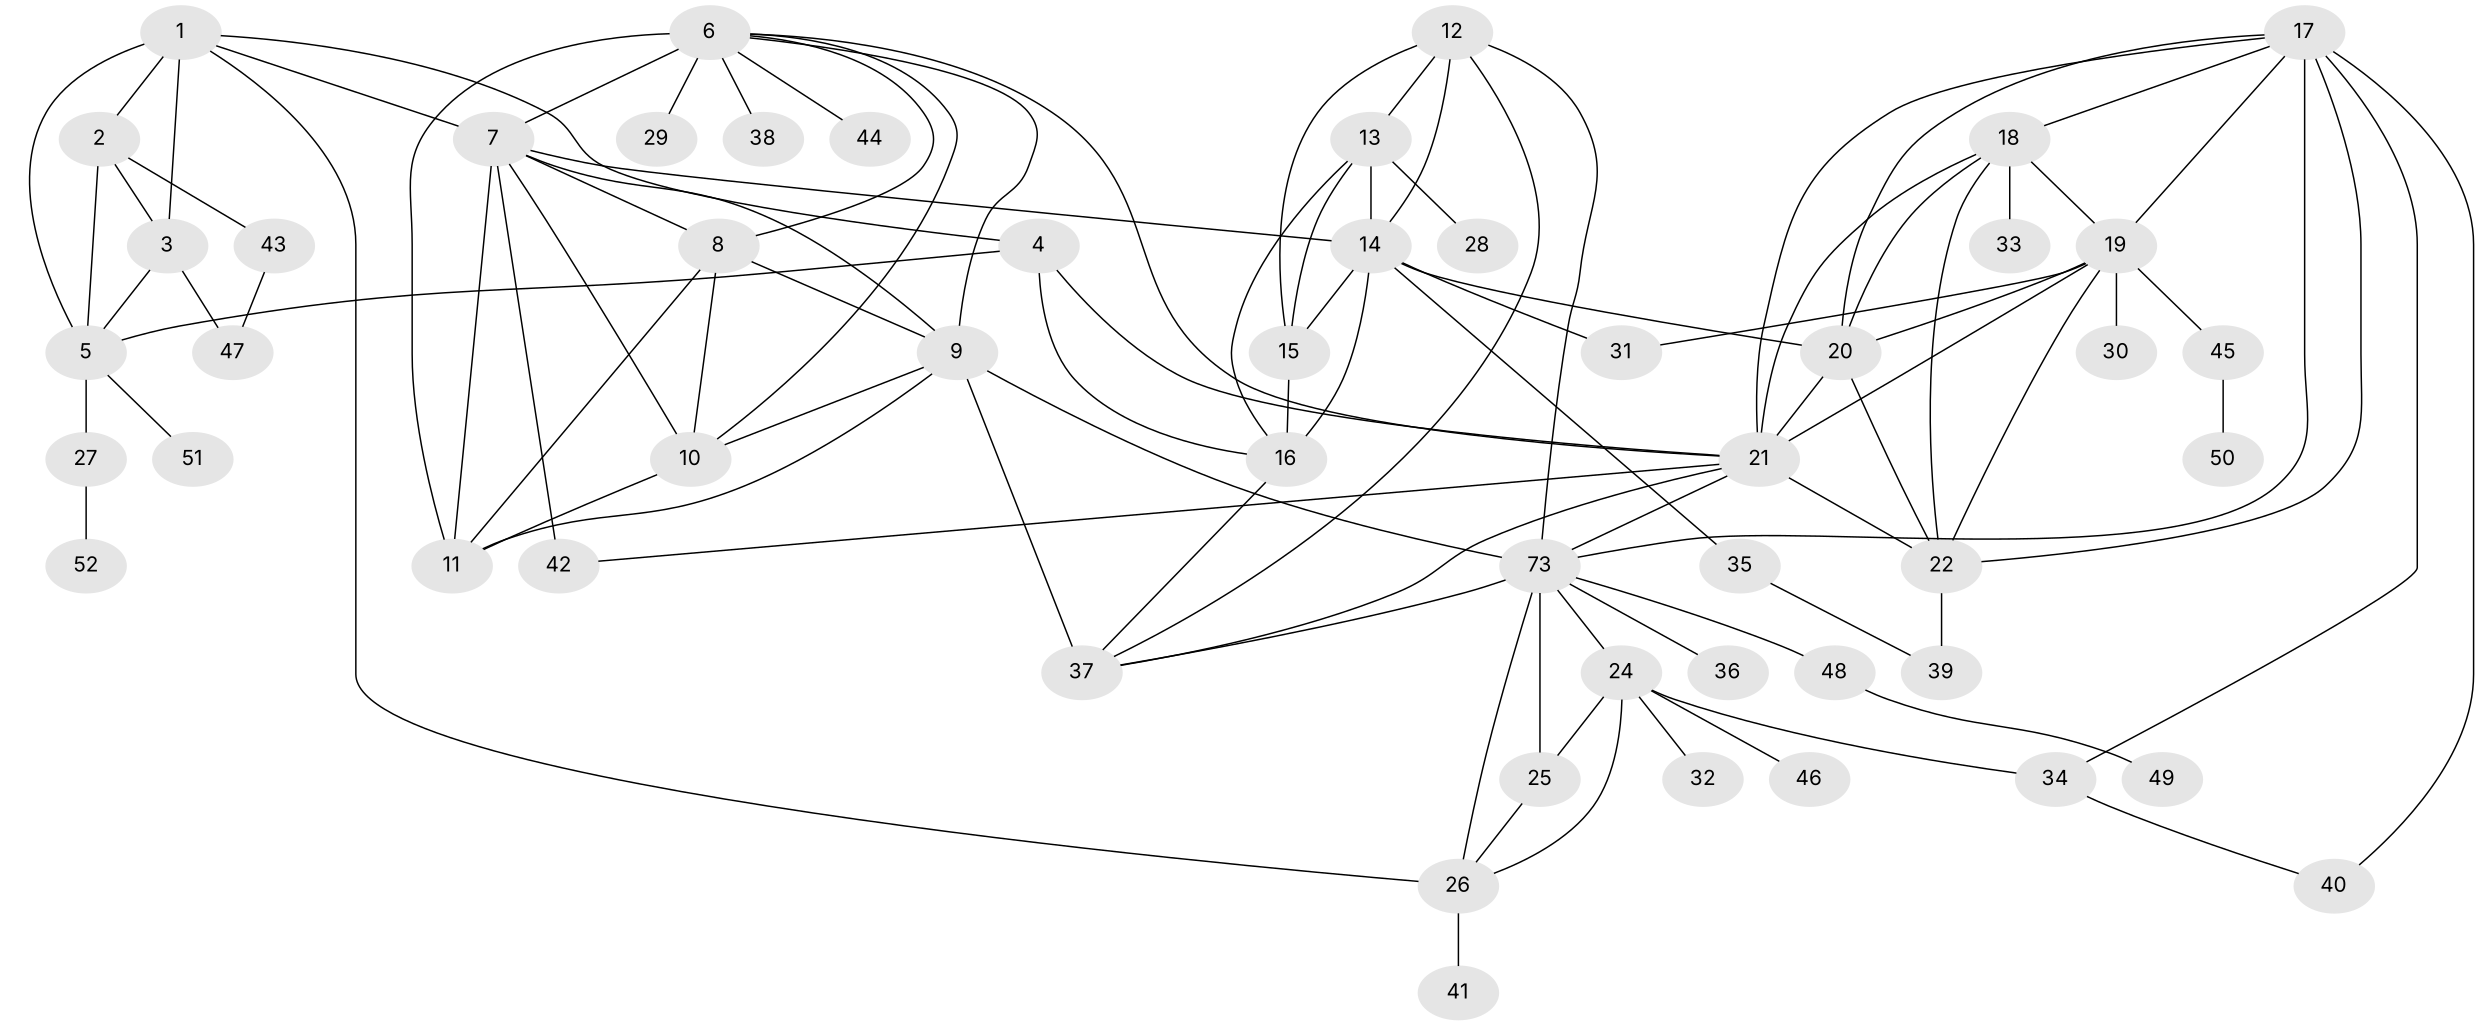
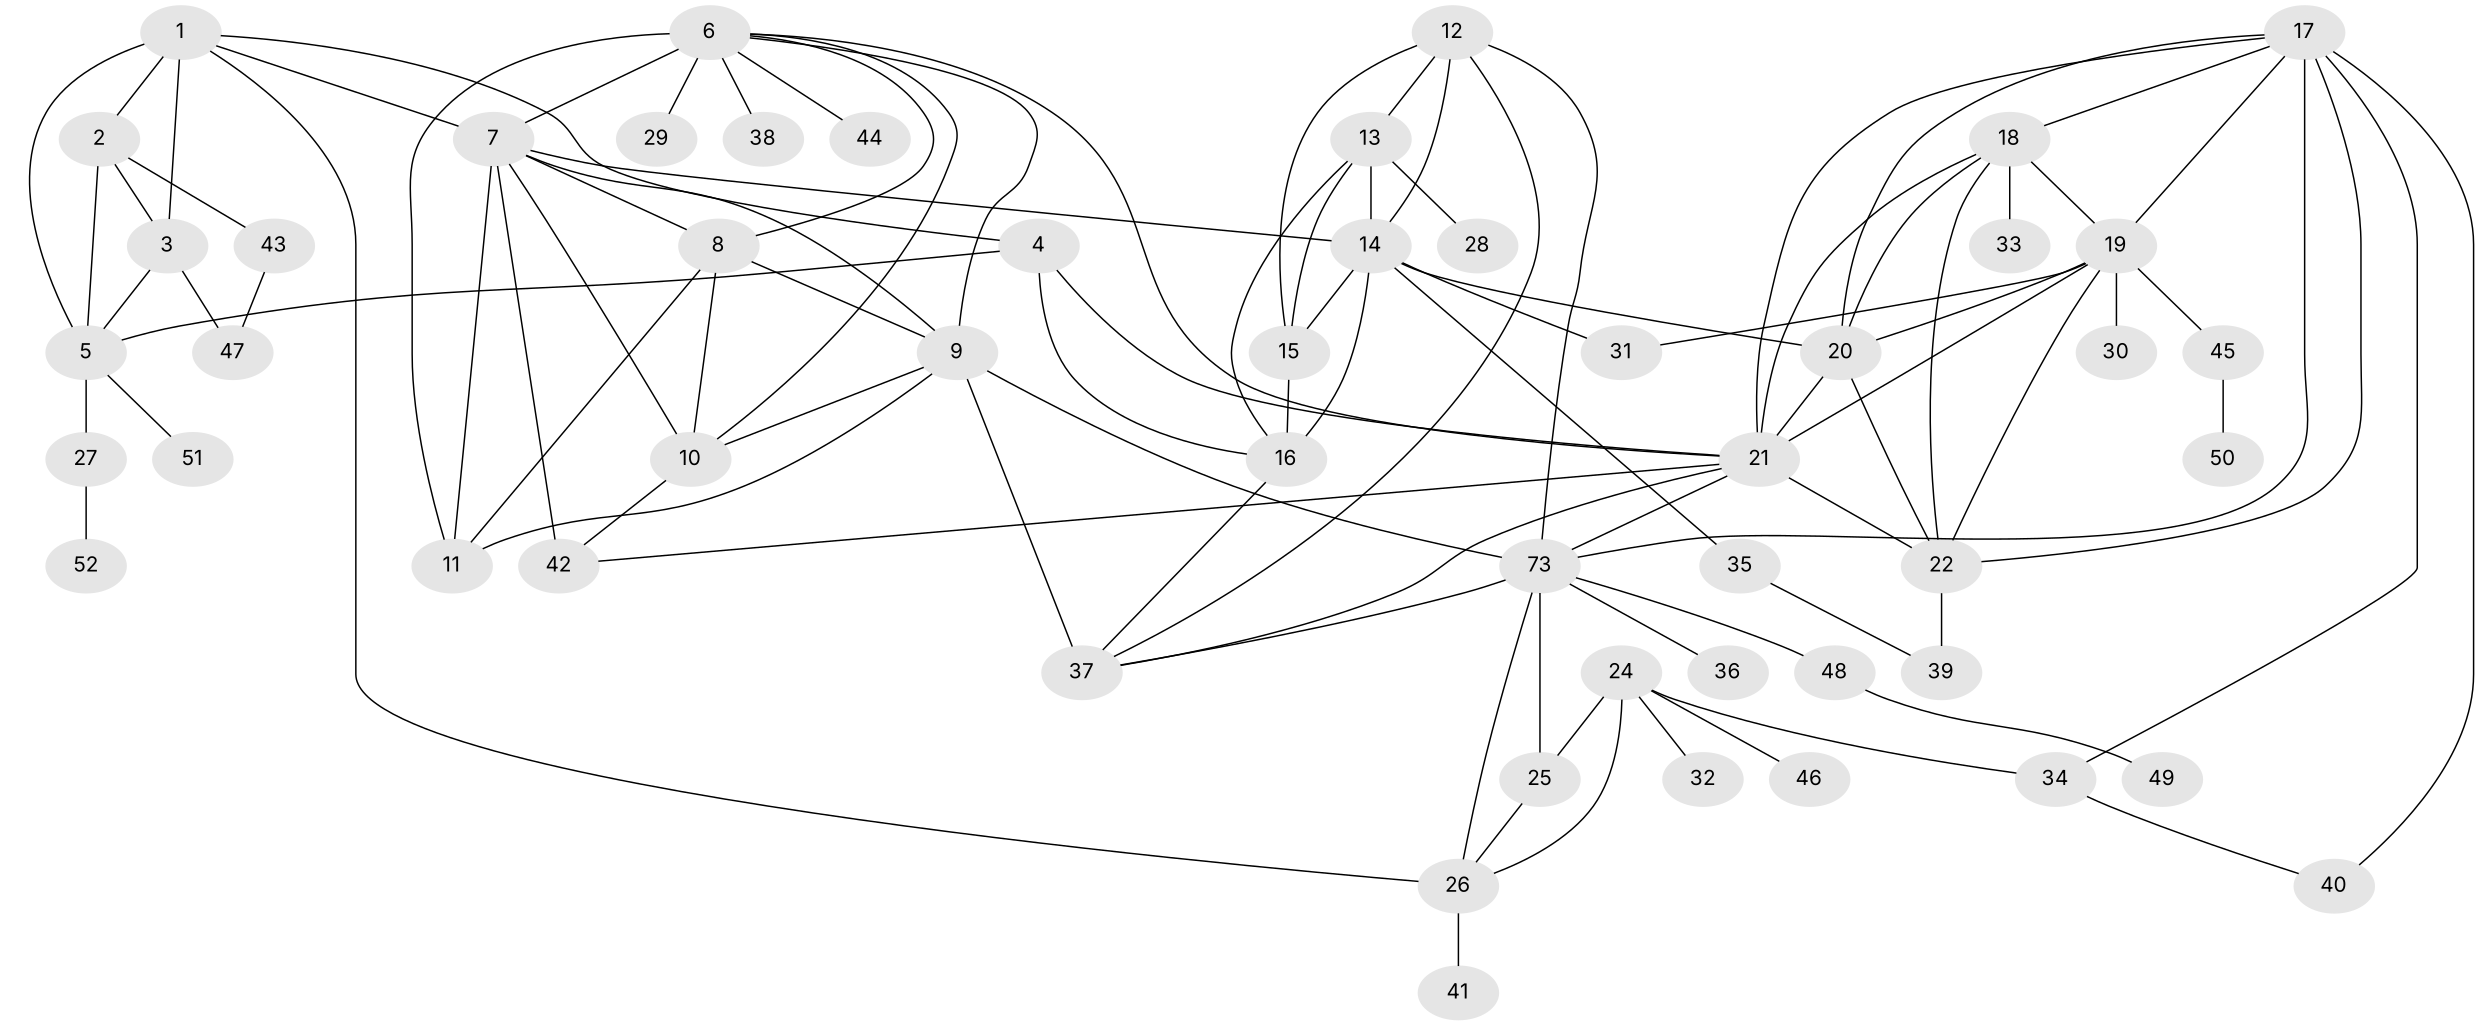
edge "10" -- "11": now "10" -- "42"
edge "73" -- "24": removed
